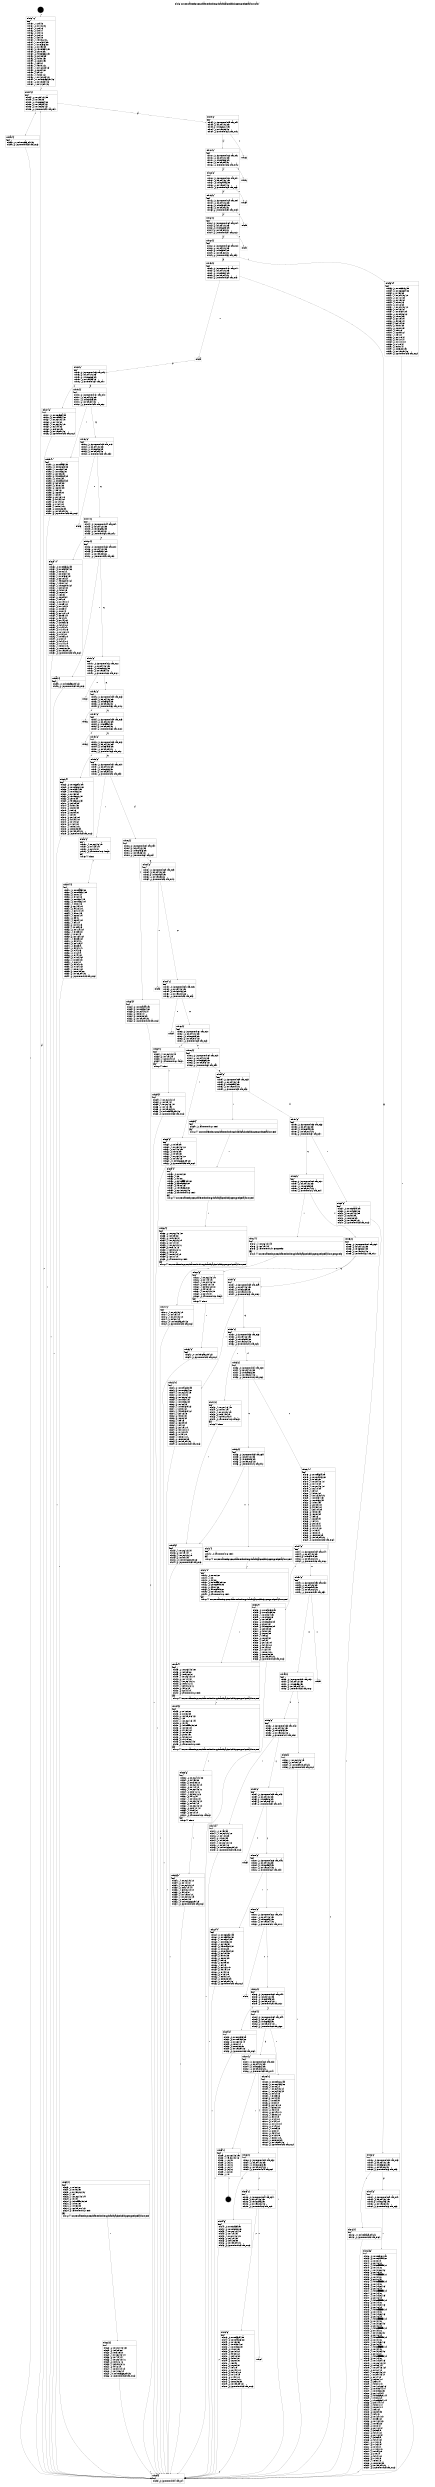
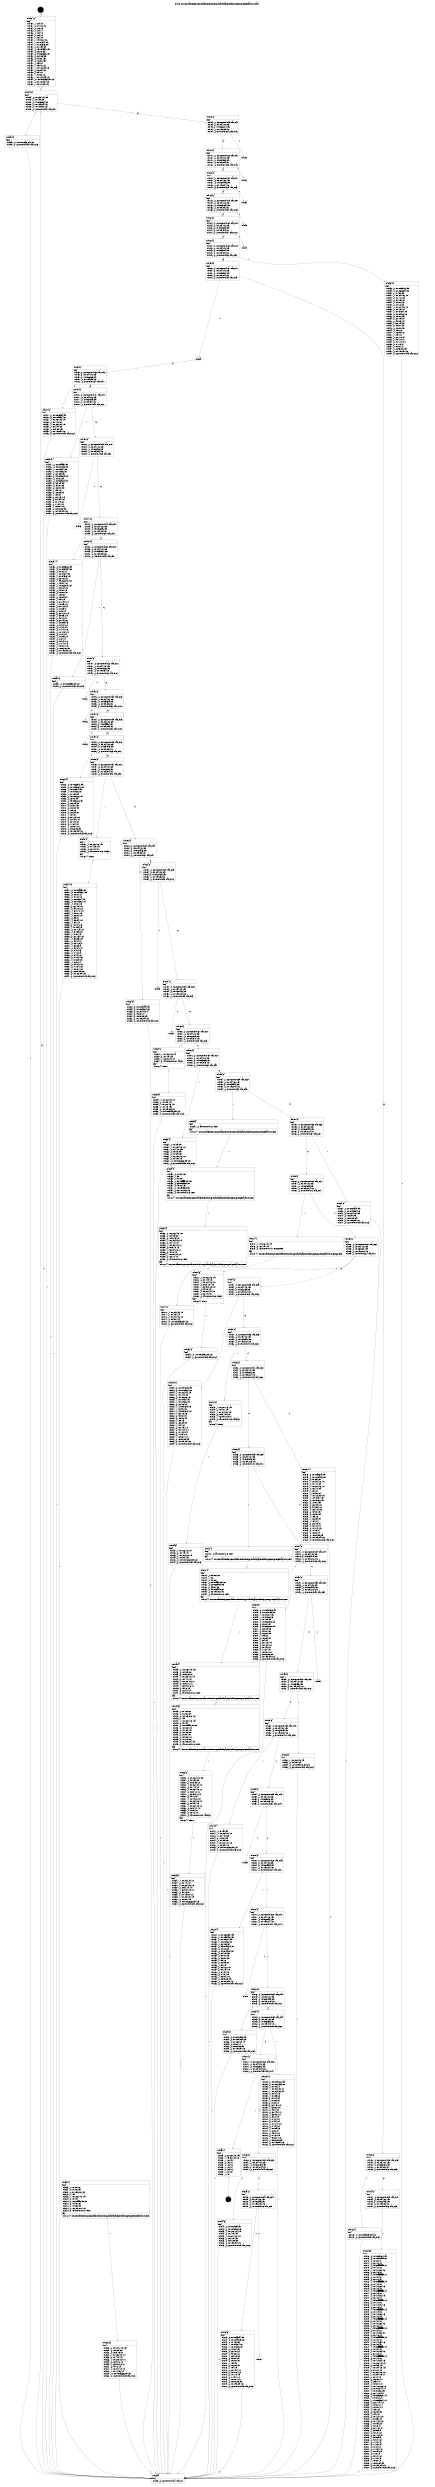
edge "0x401f58 [28]" -> "0x40242f [32]": now "0x401f58 [28]" -> "0x401f74 [28]"
